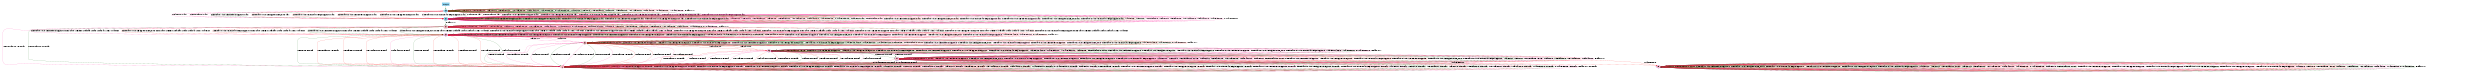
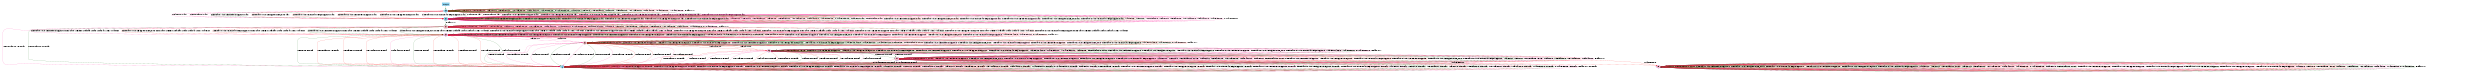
node "s4": fillcolor lightpink -> skyblue
